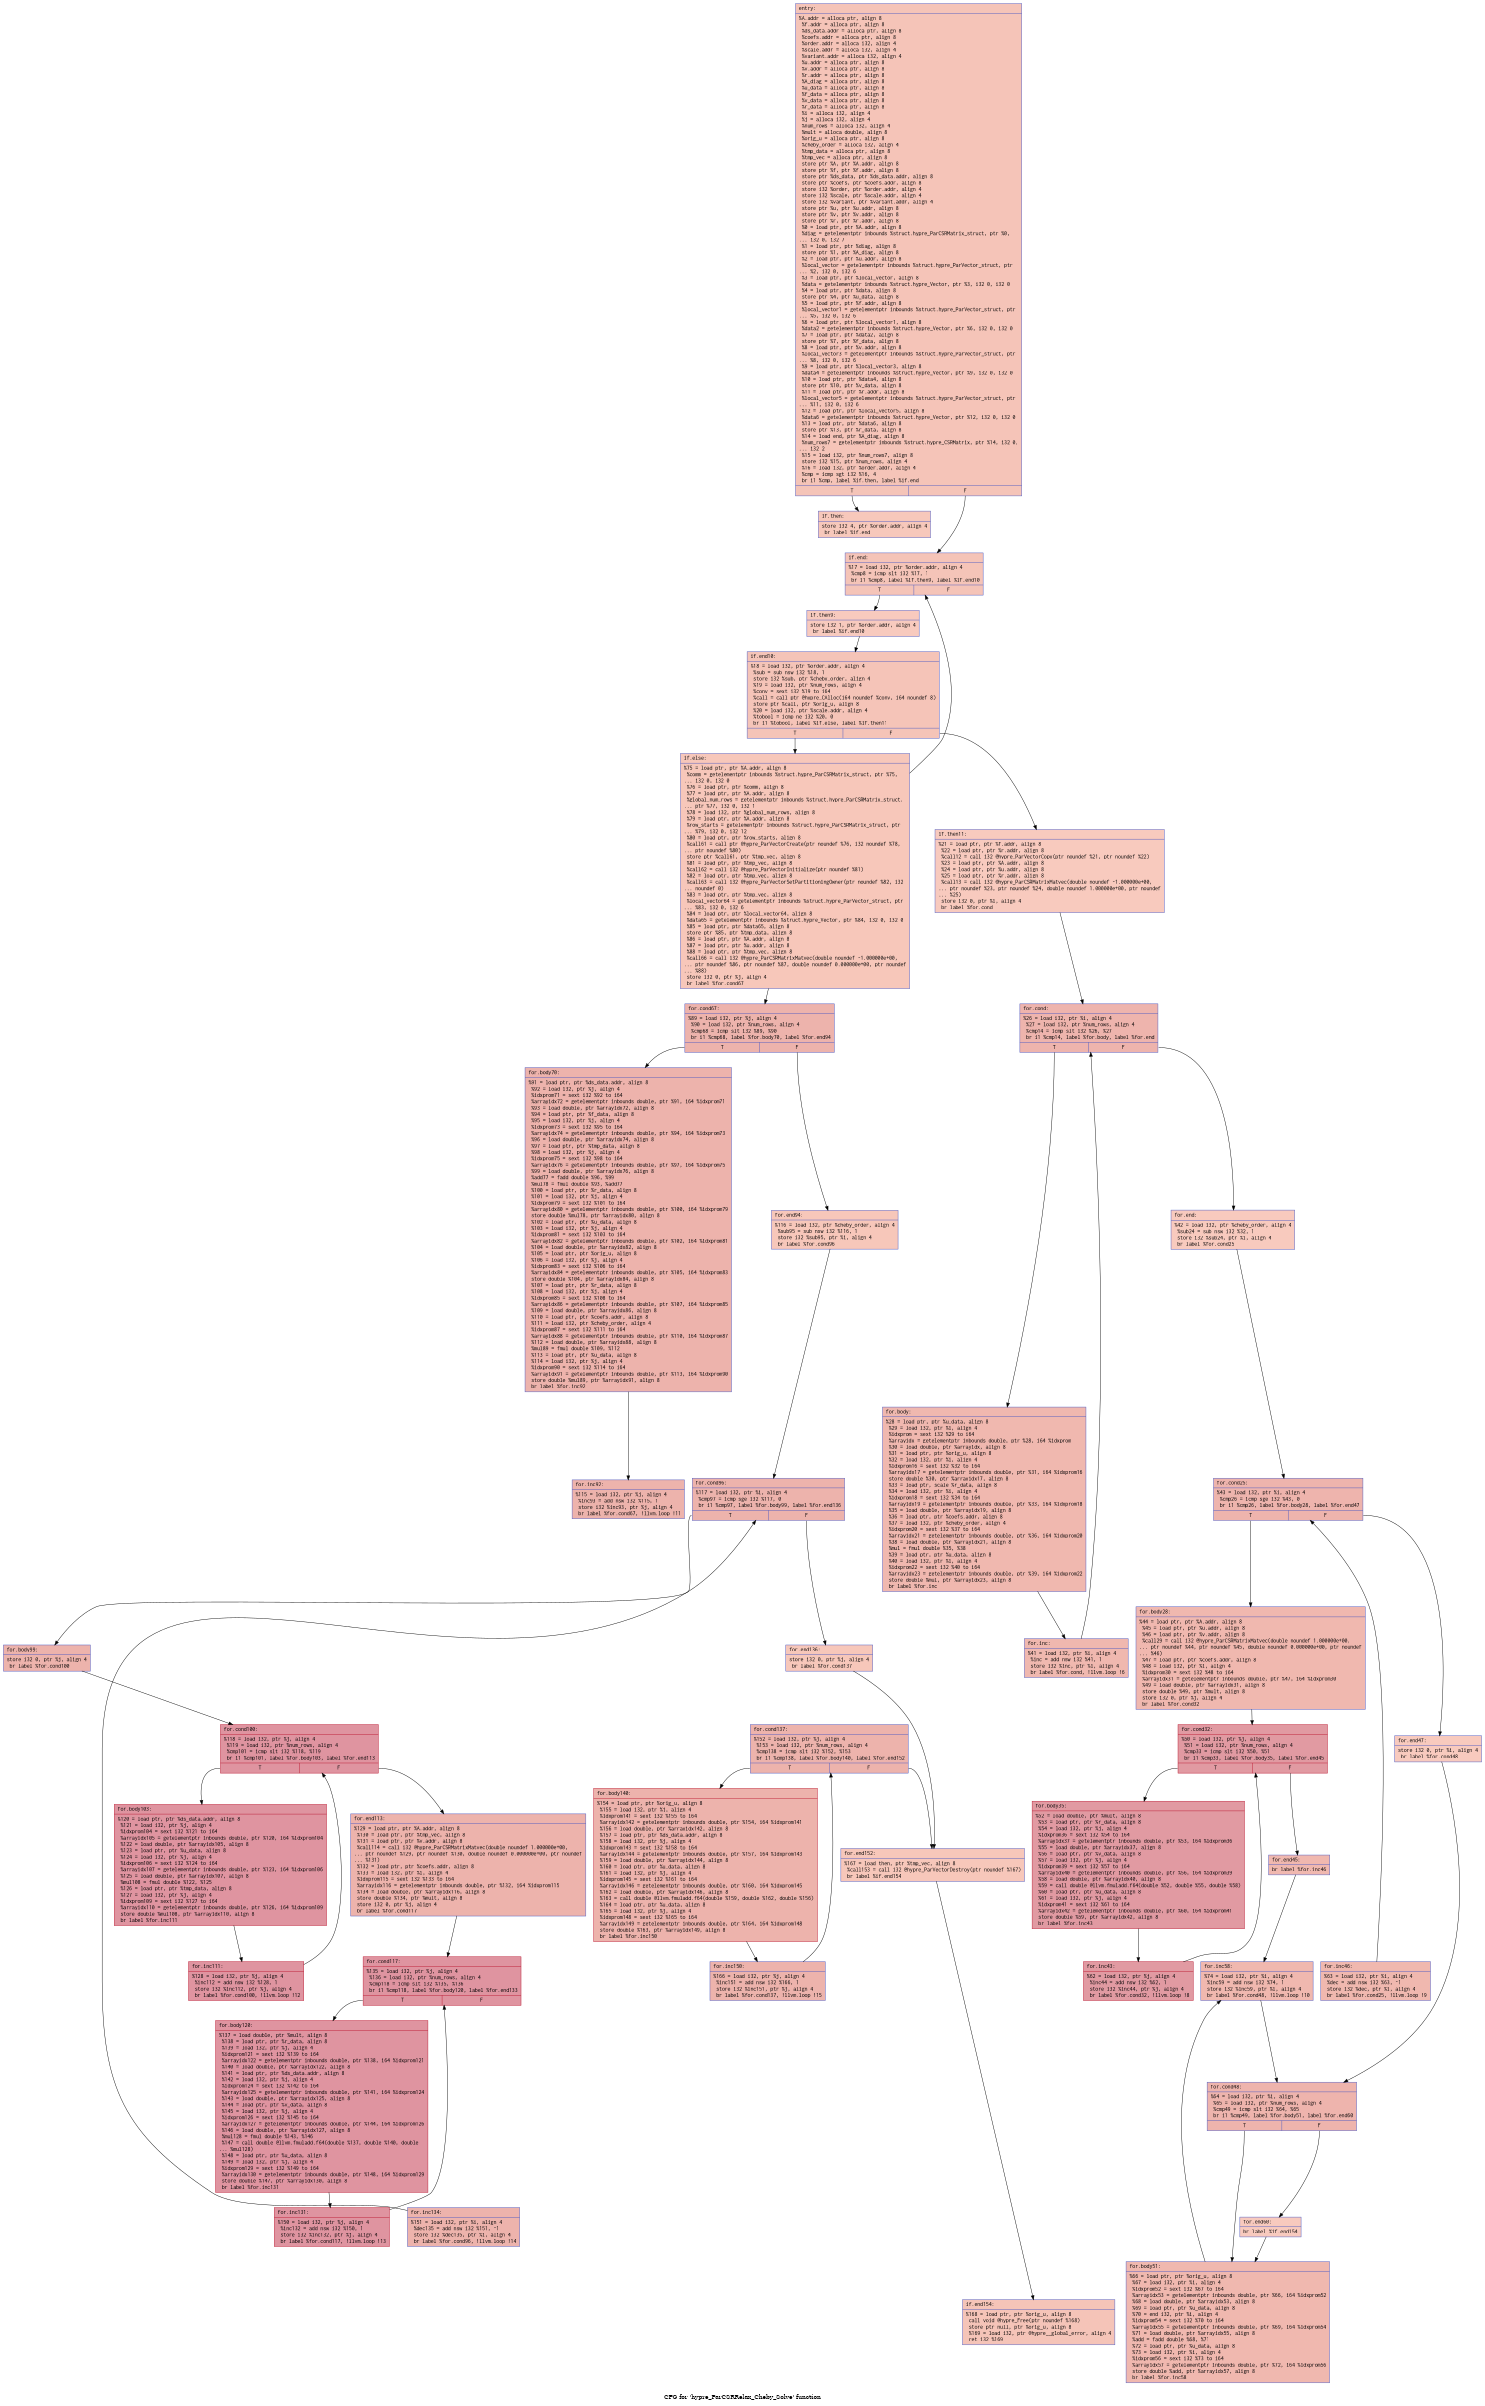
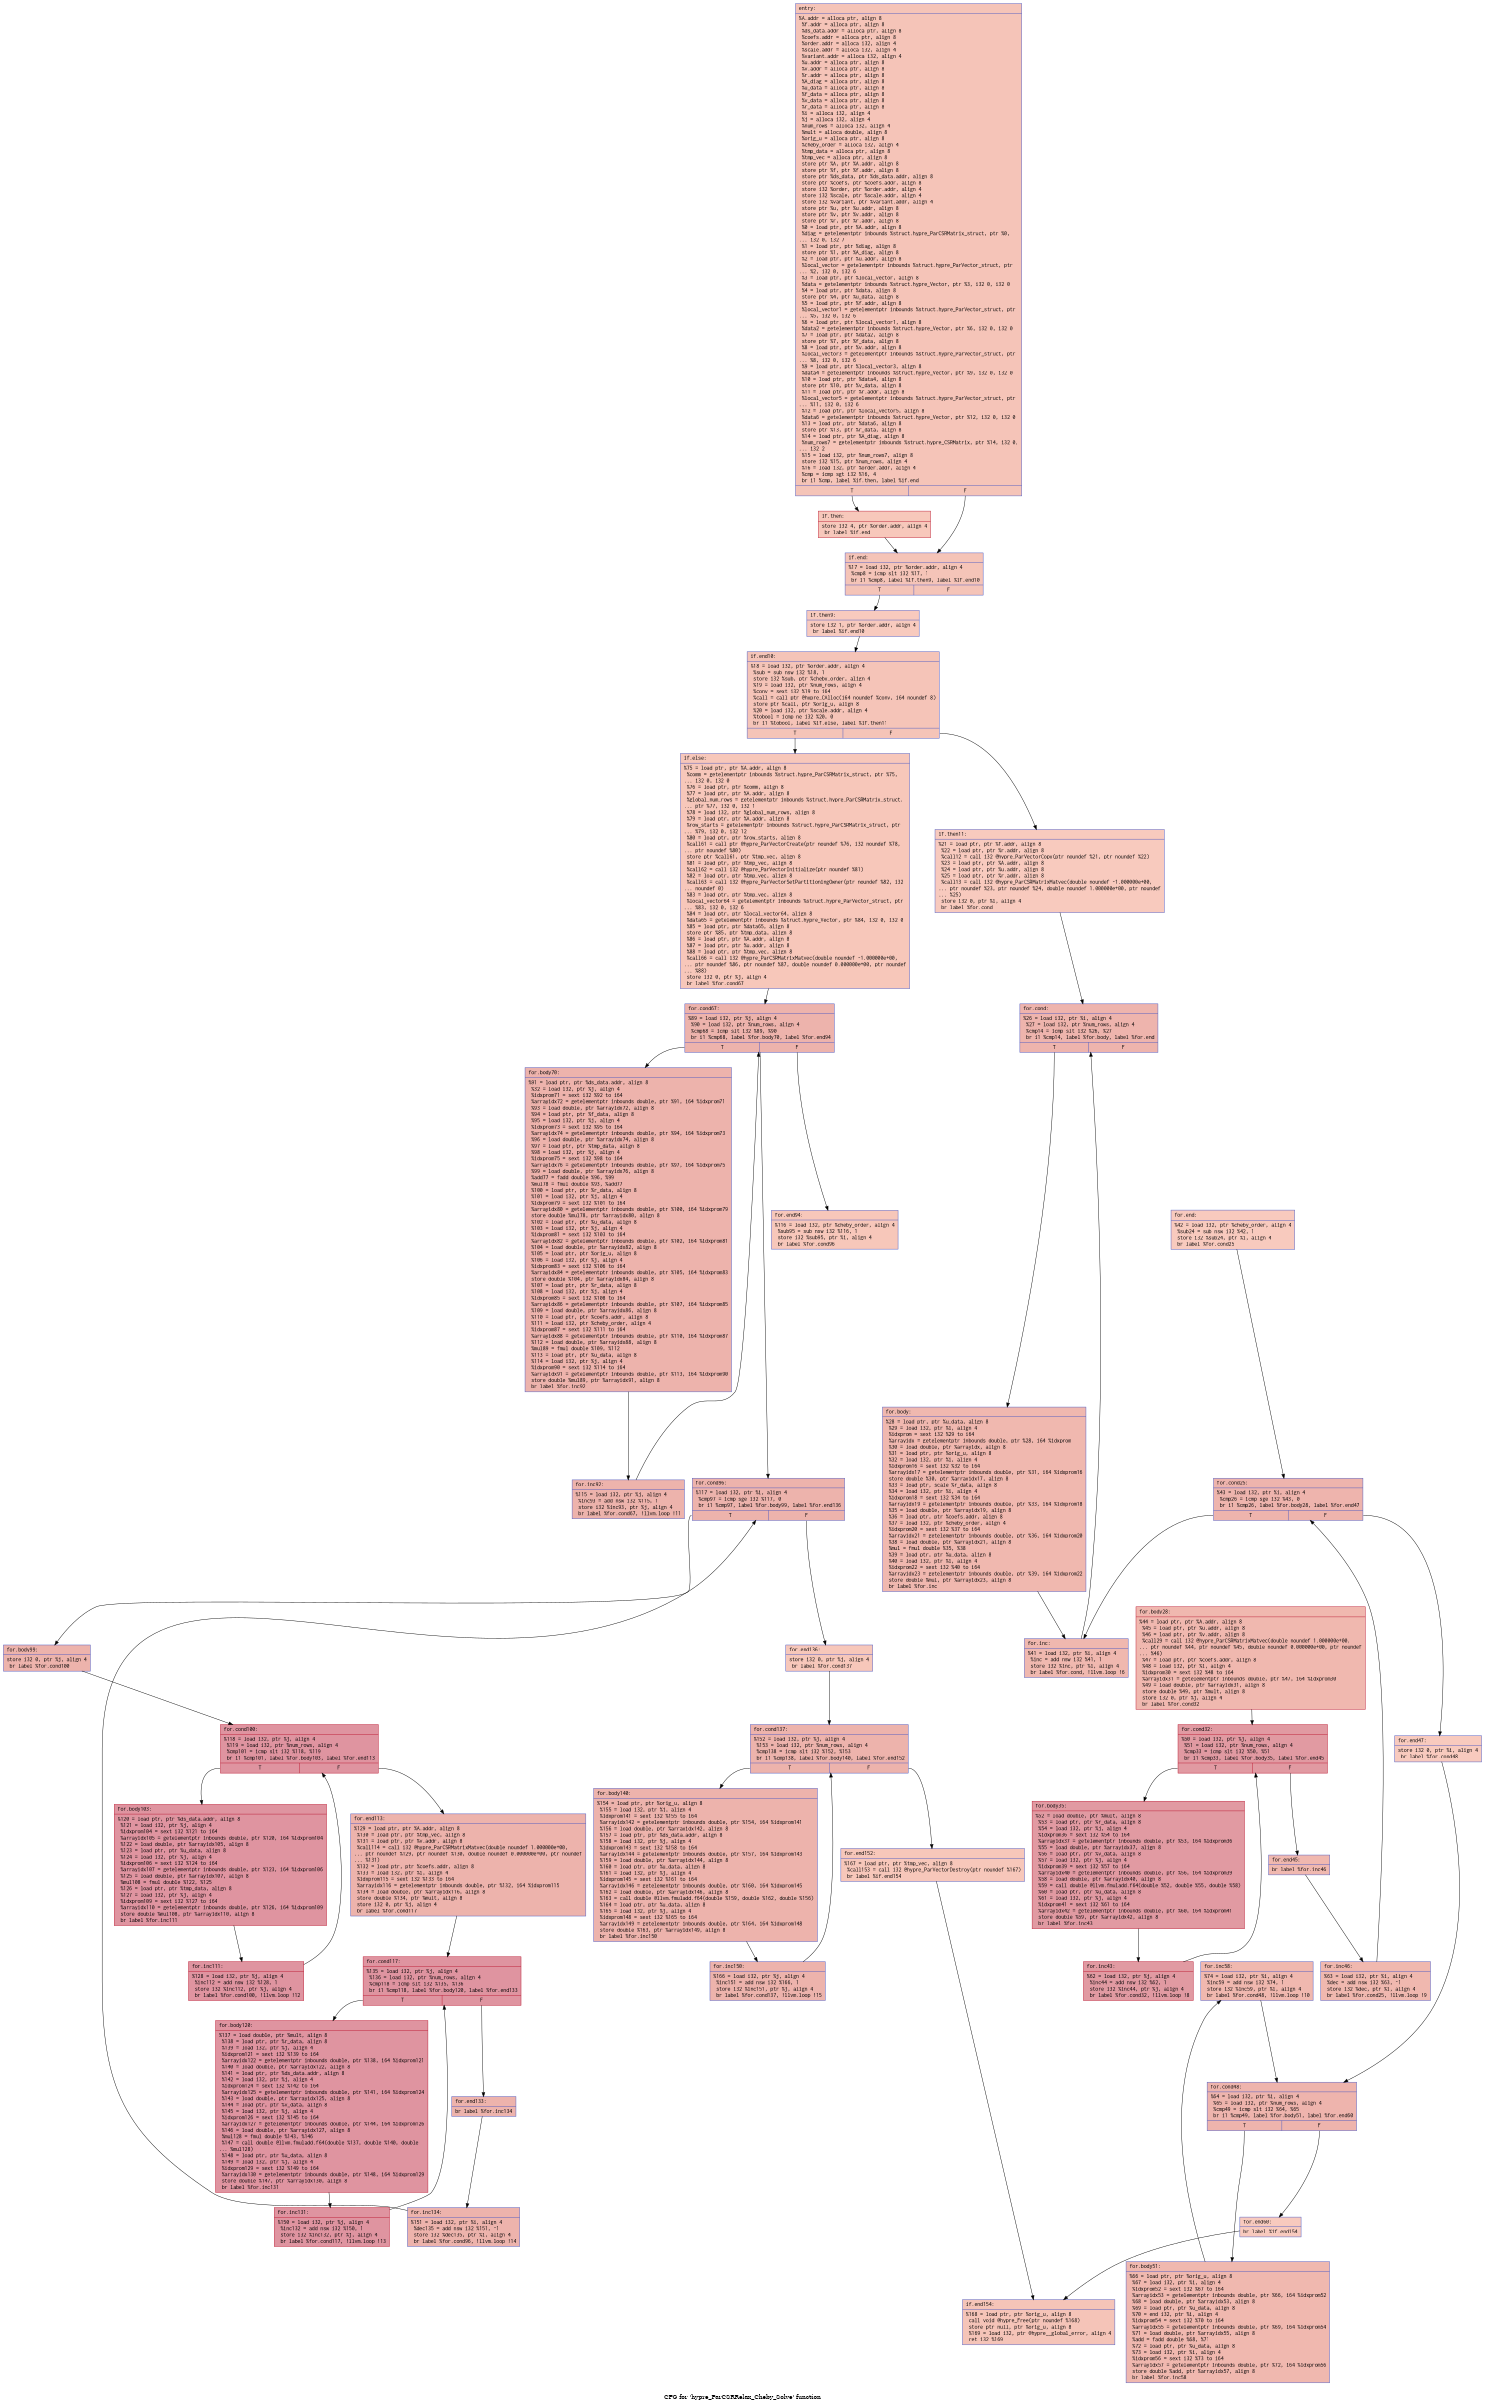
node "entry:": text "%14 = load end, ptr %A_diag, align 8" -> "%14 = load ptr, ptr %A_diag, align 8"
node "if.then:": color #3d50c3ff -> #b70d28ff
edge "if.else:" -> "if.end:": now "if.then:" -> "if.end:"
node "for.body70:": text "%92 = load i32, ptr %j, align 4" -> "%32 = load i32, ptr %j, align 4"
edge "for.cond:" -> "for.end:": removed
node "for.end:": text "%sub24 = sub nsw i32 %32, 1" -> "%sub24 = sub nsw i32 %42, 1"
edge "for.inc92:" -> "for.cond67:": added
edge "for.end94:" -> "for.cond96:": now "for.cond67:" -> "for.cond96:"
edge "for.cond25:" -> "for.body28:": now "for.cond25:" -> "for.inc:"
node "for.body28:": color #3d50c3ff -> #b70d28ff
edge "for.end136:" -> "for.end152:": now "for.end136:" -> "for.cond137:"
node "for.end152:": text "%167 = load then, ptr %tmp_vec, align 8" -> "%167 = load ptr, ptr %tmp_vec, align 8"
node "for.body140:": color #b70d28ff -> #3d50c3ff
edge "for.end45:" -> "for.inc58:": now "for.end45:" -> "for.inc46:"
node "for.end133:": added
edge "for.end60:" -> "for.body51:": now "for.end60:" -> "if.end154:"
